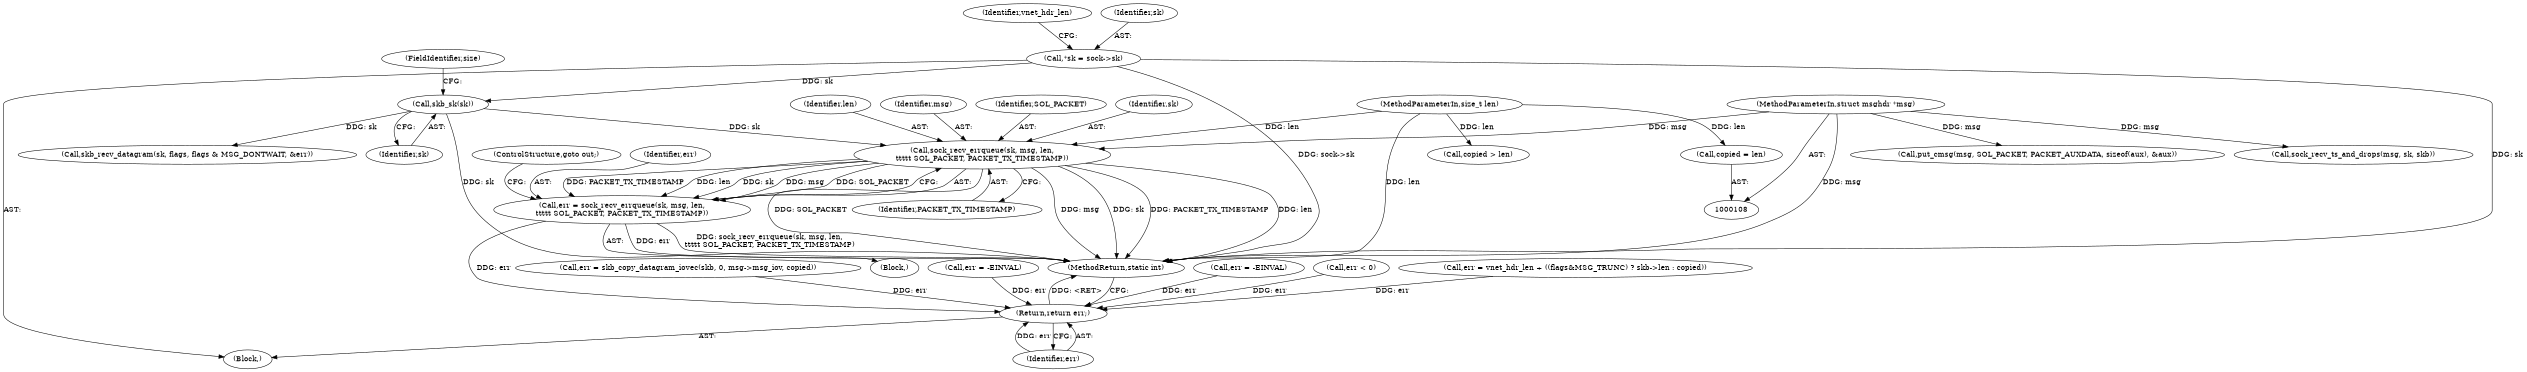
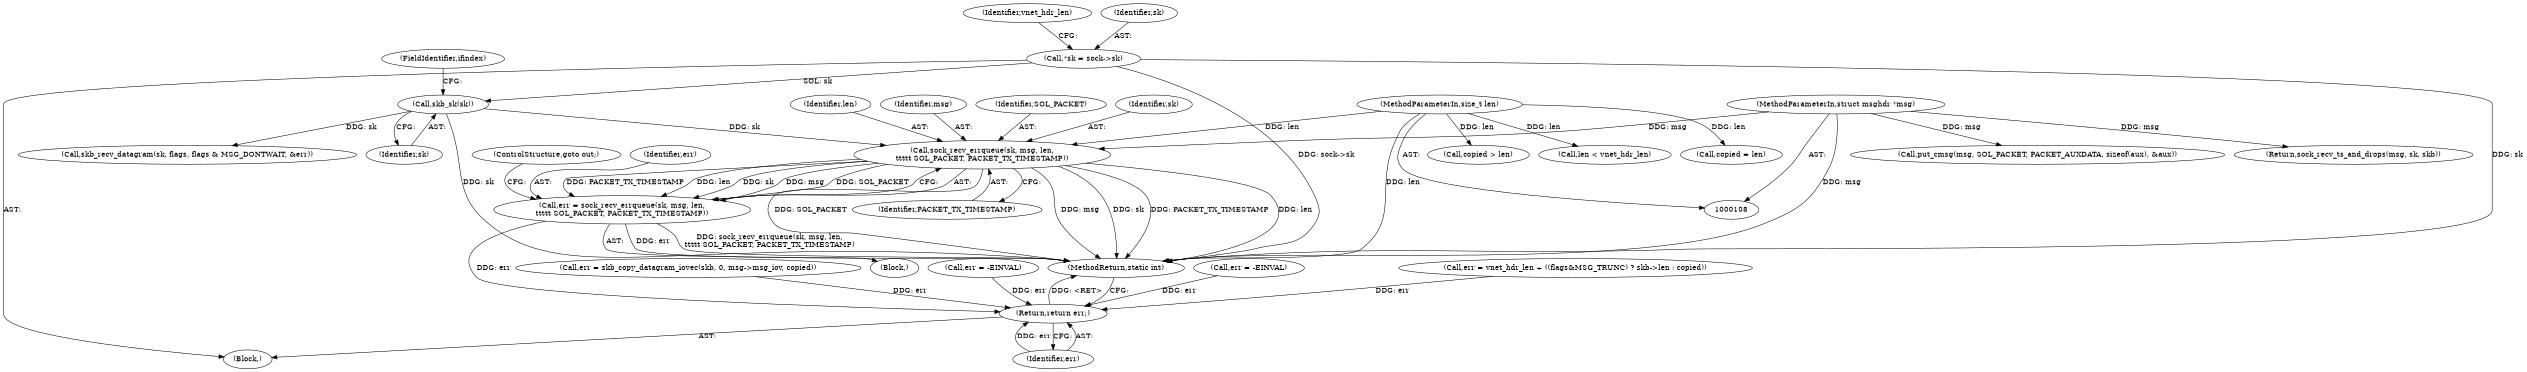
node "(FieldIdentifier,size)": label "(FieldIdentifier,size)" -> "(FieldIdentifier,ifindex)"
edge "(Call,*sk = sock->sk)" -> "(Call,skb_sk(sk))": label "DDG: sk" -> "SOL: sk"
node "(Call,len < vnet_hdr_len)": added
node "(Call,sock_recv_ts_and_drops(msg, sk, skb))": label "(Call,sock_recv_ts_and_drops(msg, sk, skb))" -> "(Return,sock_recv_ts_and_drops(msg, sk, skb))"
edge "(Call,copied = len)" -> "1000108": now "(MethodParameterIn,size_t len)" -> "1000108"
node "(Call,err < 0)": removed
